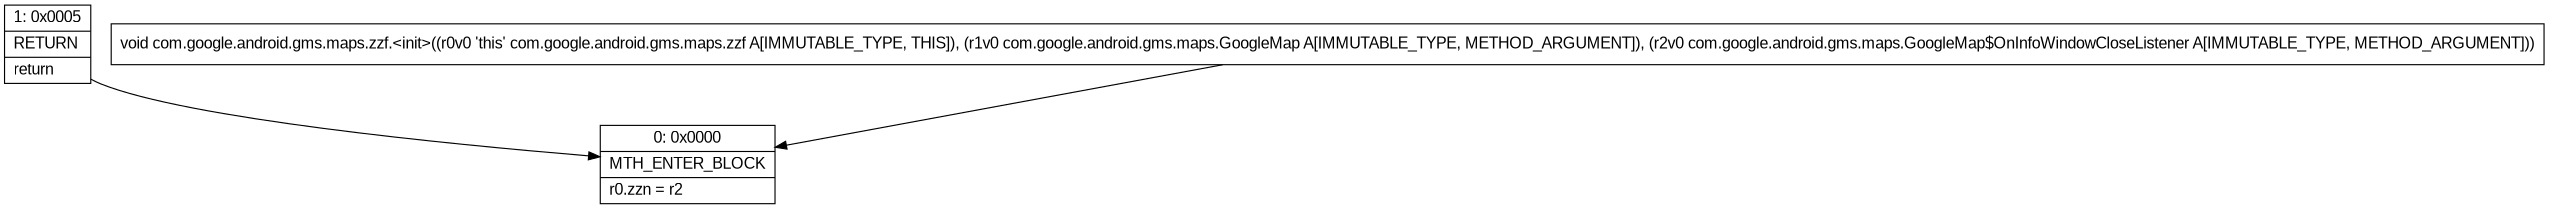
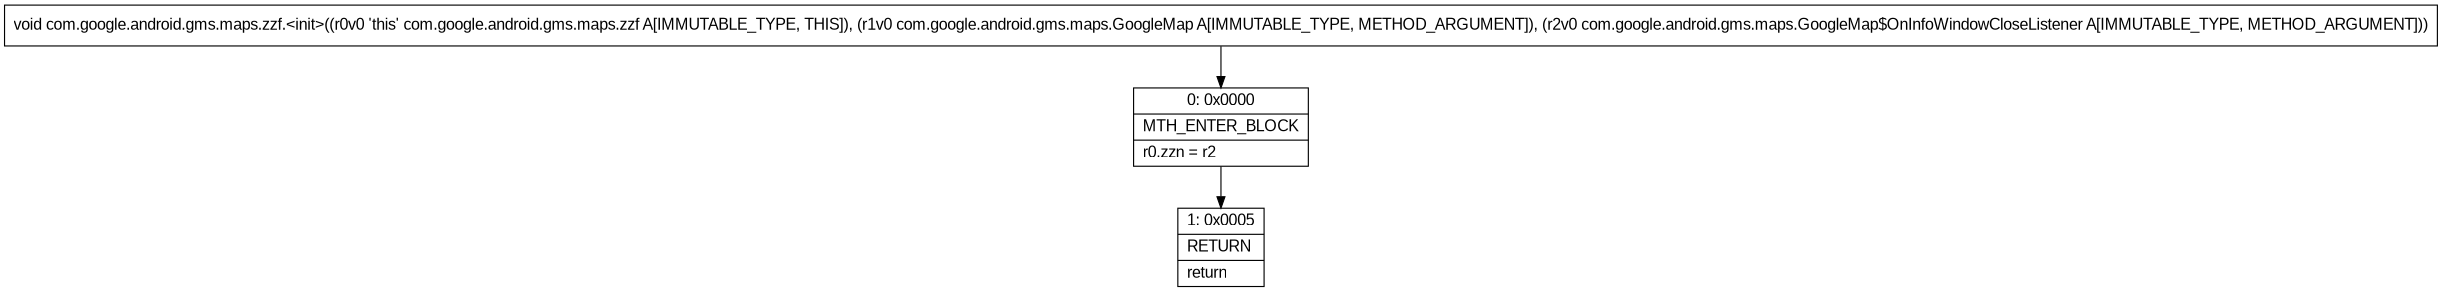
edge "1: 0x0005" -> "0: 0x0000": reversed
